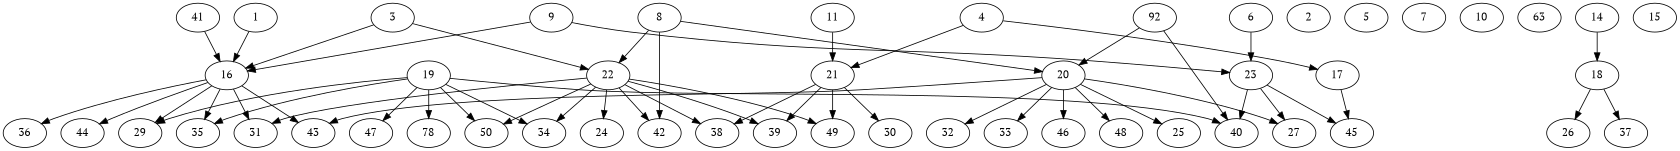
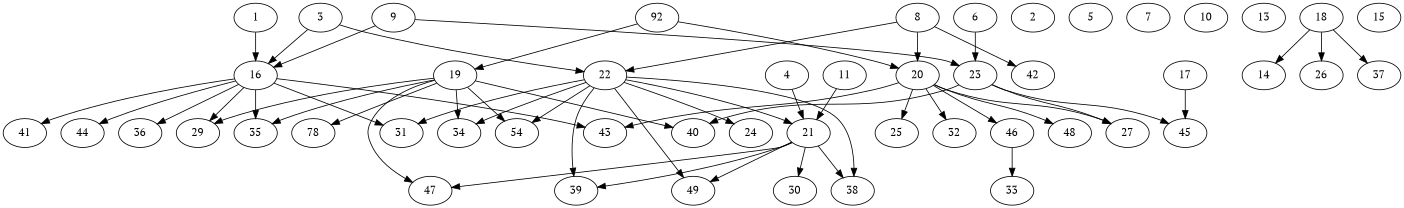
node "63": label "63" -> "13"
edge "4" -> "17": removed
edge "41" -> "16": reversed
edge "14" -> "18": reversed
edge "92" -> "40": now "92" -> "19"
edge "22" -> "42": now "22" -> "21"
edge "20" -> "33": now "46" -> "33"
node "50": label "50" -> "54"
edge "21" -> "47": added
